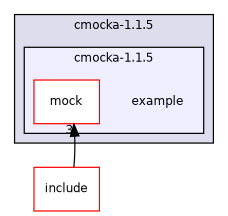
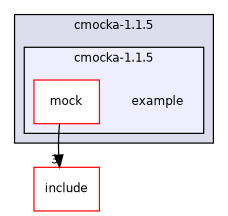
edge "include" -> "mock": reversed
